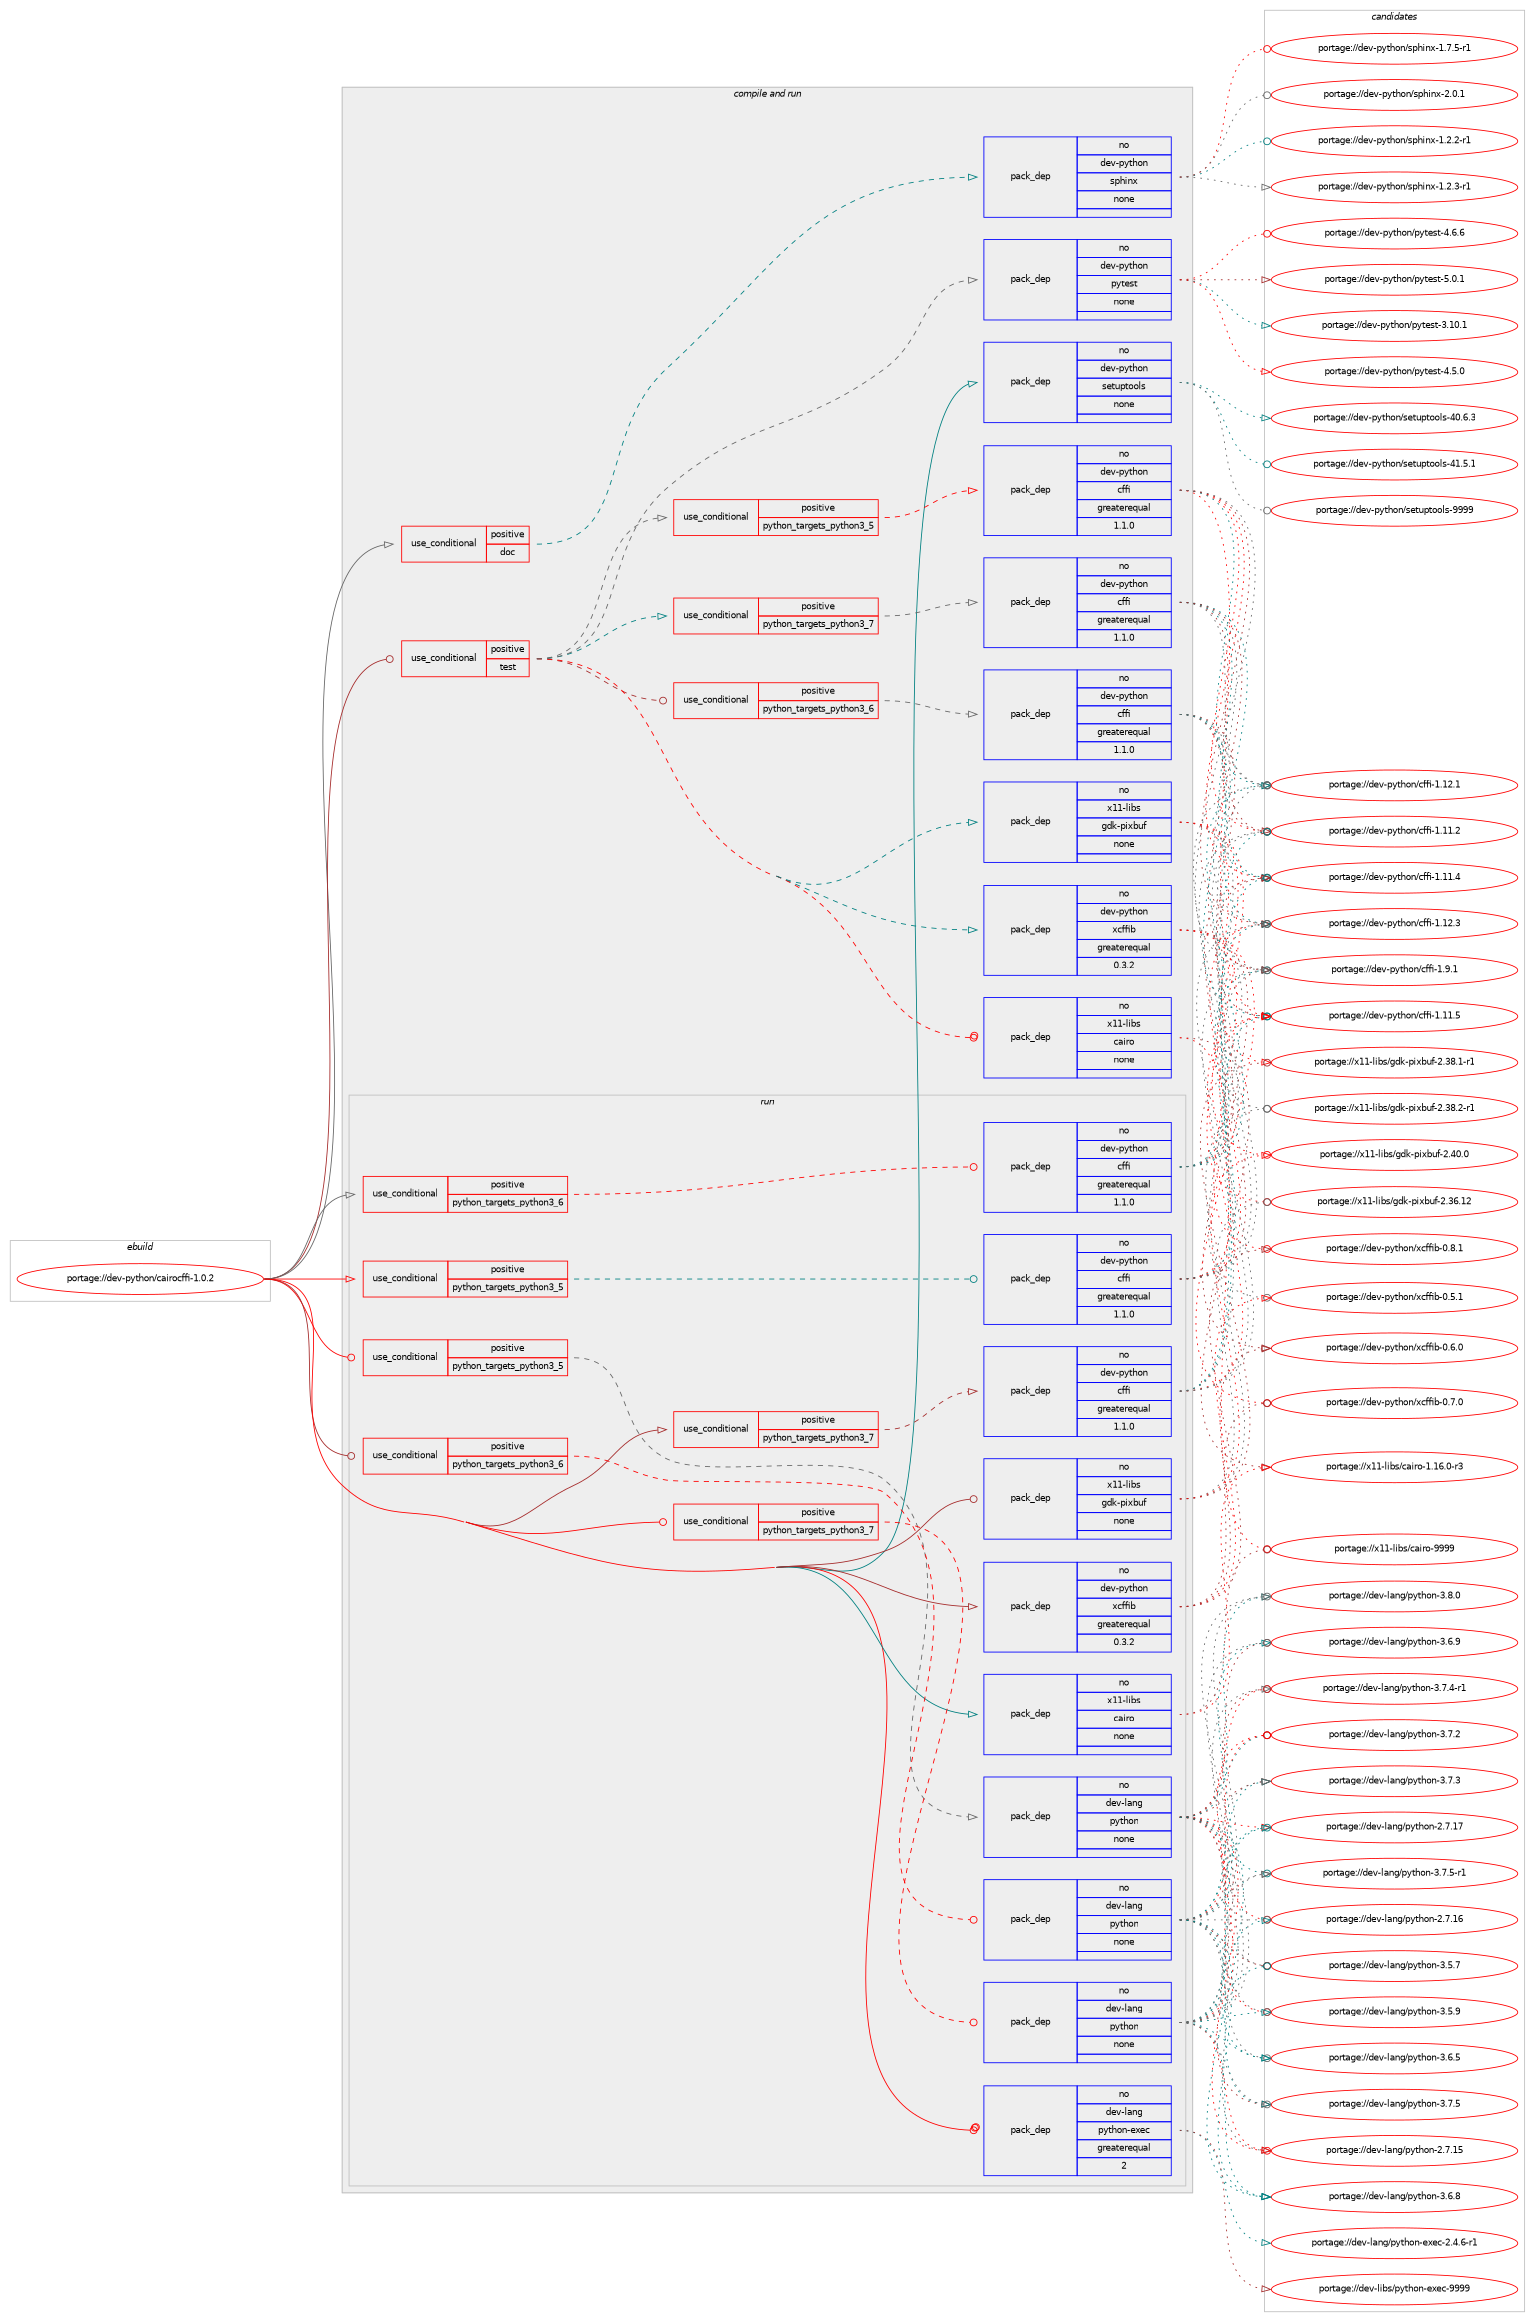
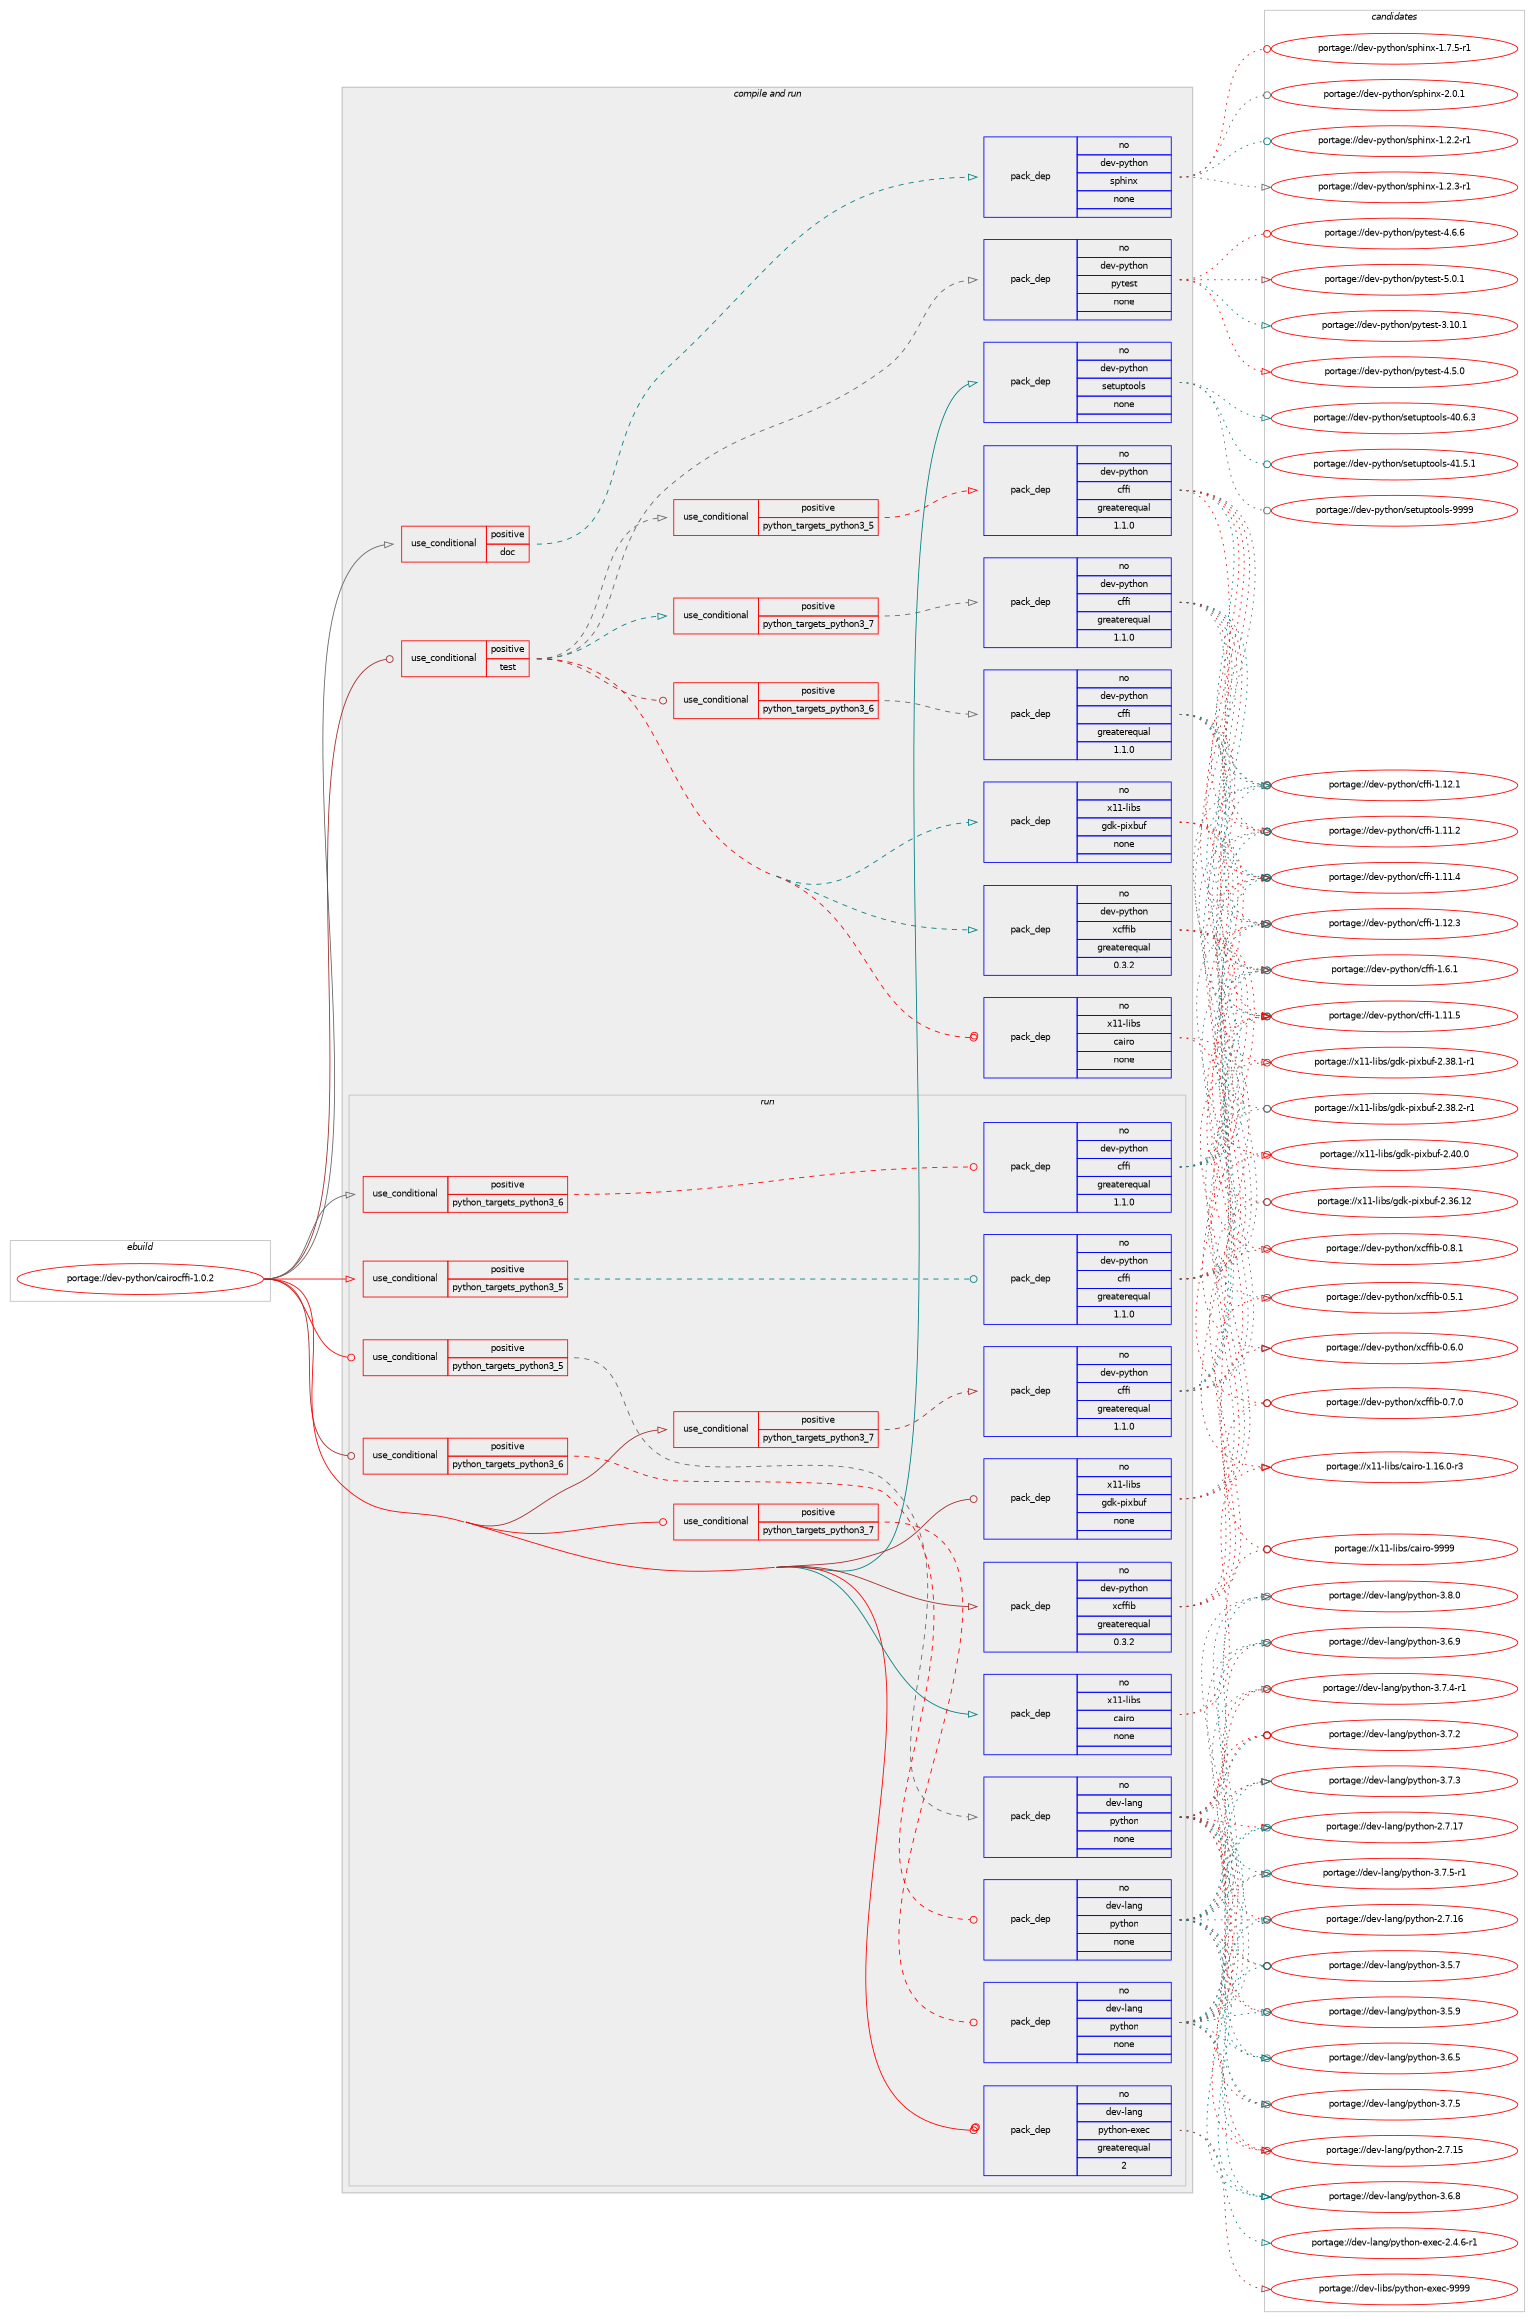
node "portage://dev-python/cffi-1.9.1": label "portage://dev-python/cffi-1.9.1" -> "portage://dev-python/cffi-1.6.1"
